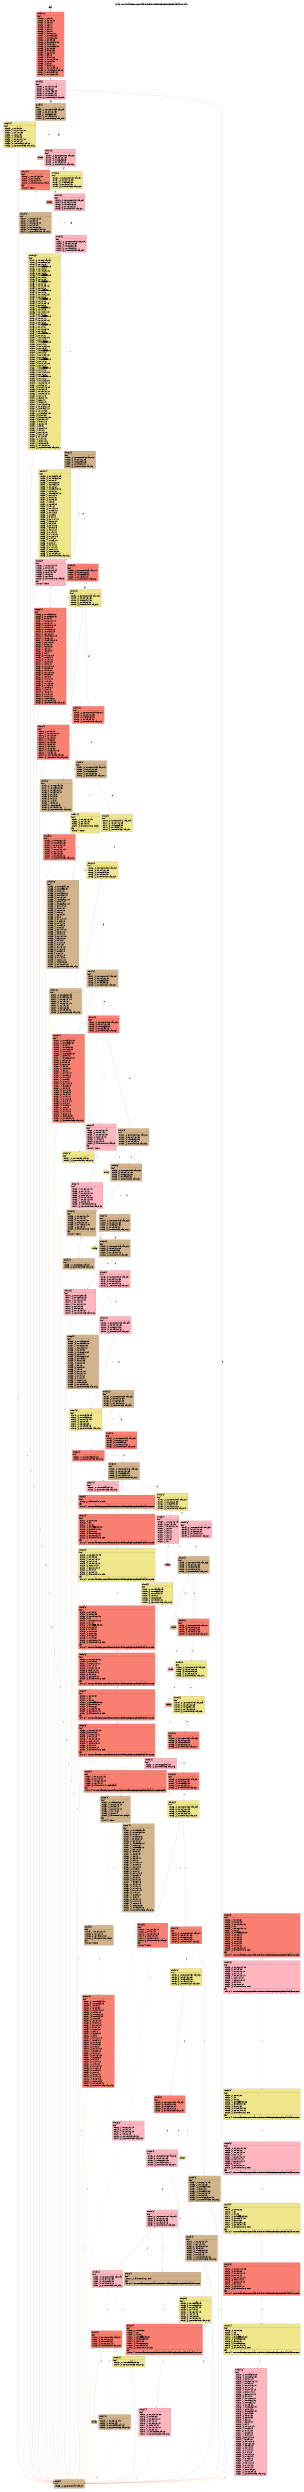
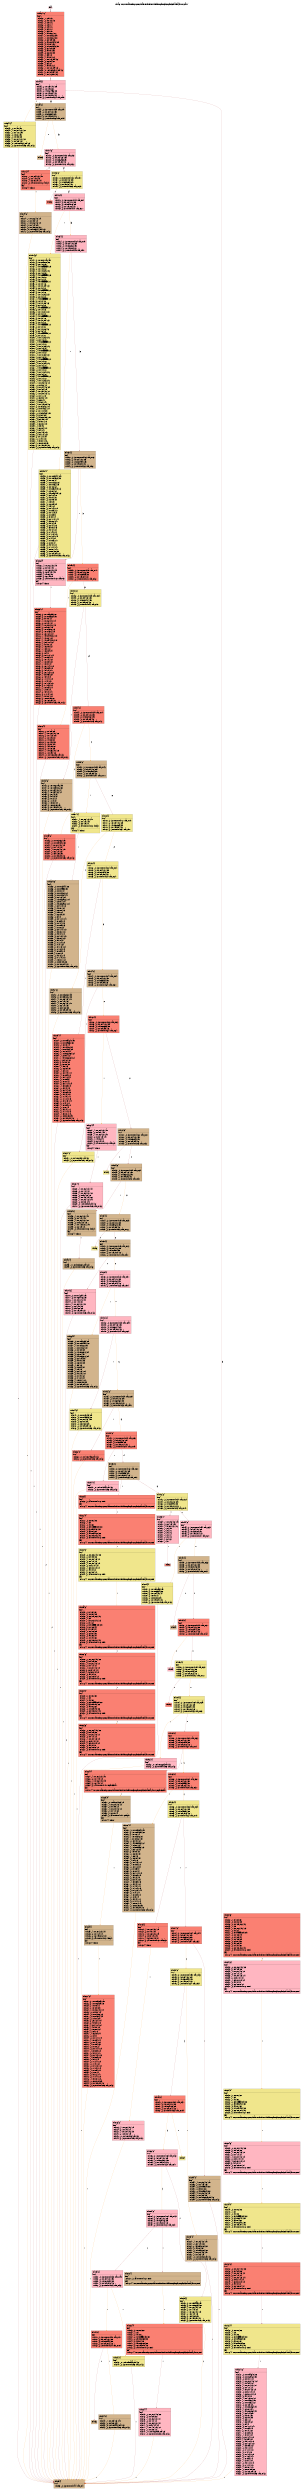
edge "0x401b2c [28]" -> "0x401b48 [28]": added, label "34"
edge "0x401b64 [28]" -> "0x401b80 [28]": added, label "32"
